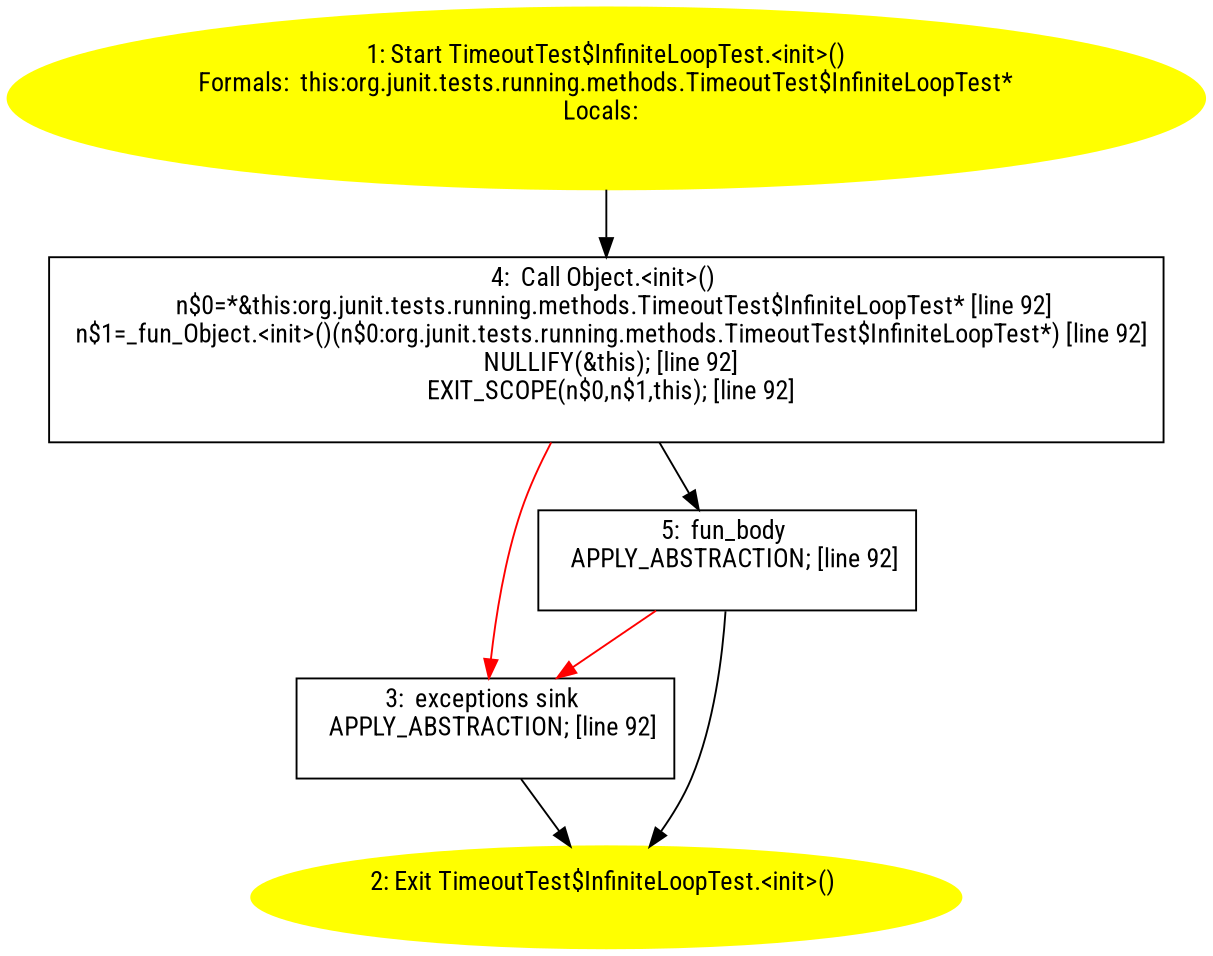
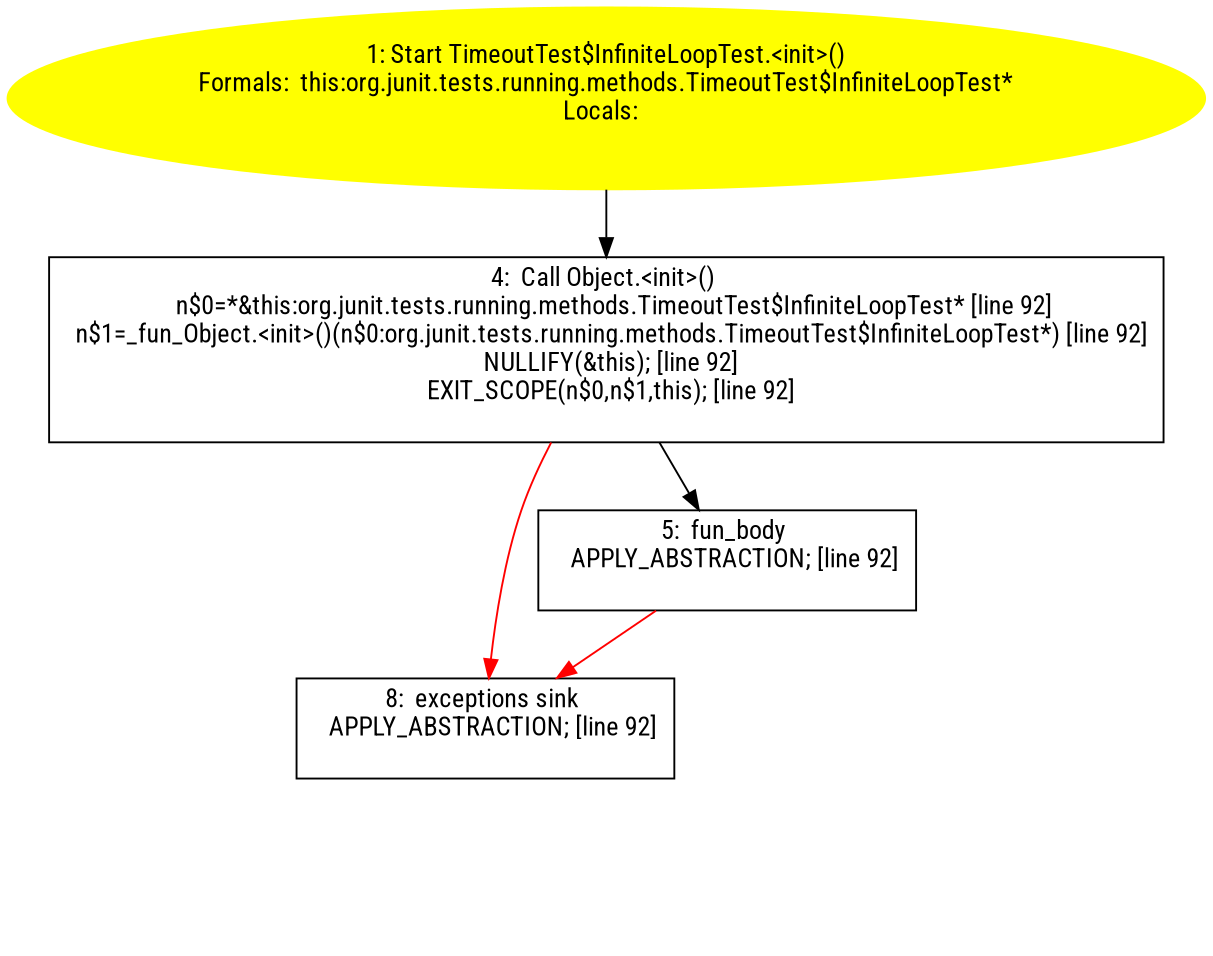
node "3:  exceptions sink APPLY_ABSTRACTION; [line 92]": label "3:  exceptions sink APPLY_ABSTRACTION; [line 92]" -> "8:  exceptions sink APPLY_ABSTRACTION; [line 92]"
node "2: Exit TimeoutTest$InfiniteLoopTest.<init>()": removed
